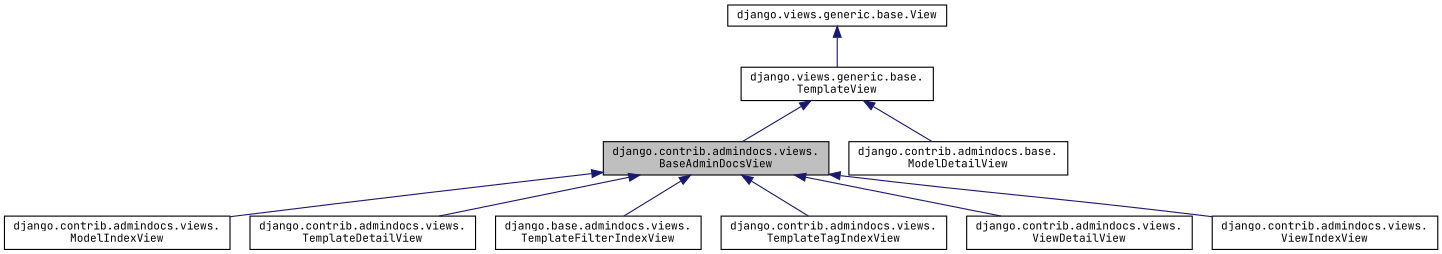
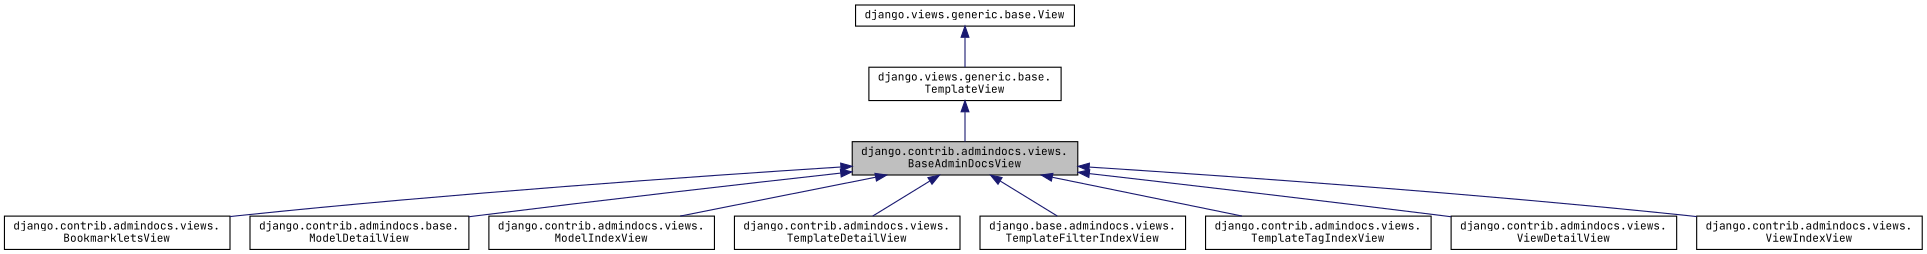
edge "django.contrib.admindocs.base. ModelDetailView" -> "django.views.generic.base. TemplateView": now "django.contrib.admindocs.base. ModelDetailView" -> "django.contrib.admindocs.views. BaseAdminDocsView"
node "django.contrib.admindocs.views. BookmarkletsView": added
